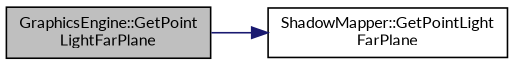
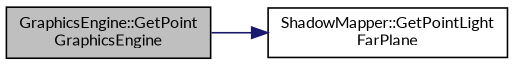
node "GraphicsEngine::GetPoint LightFarPlane": label "GraphicsEngine::GetPoint LightFarPlane" -> "GraphicsEngine::GetPoint GraphicsEngine"
